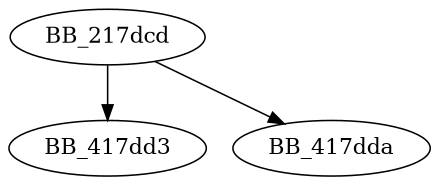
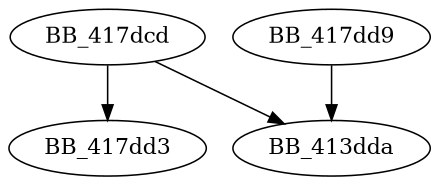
node "BB_217dcd": label "BB_217dcd" -> "BB_417dcd"
node "BB_417dd9": added
node "BB_417dda": label "BB_417dda" -> "BB_413dda"
